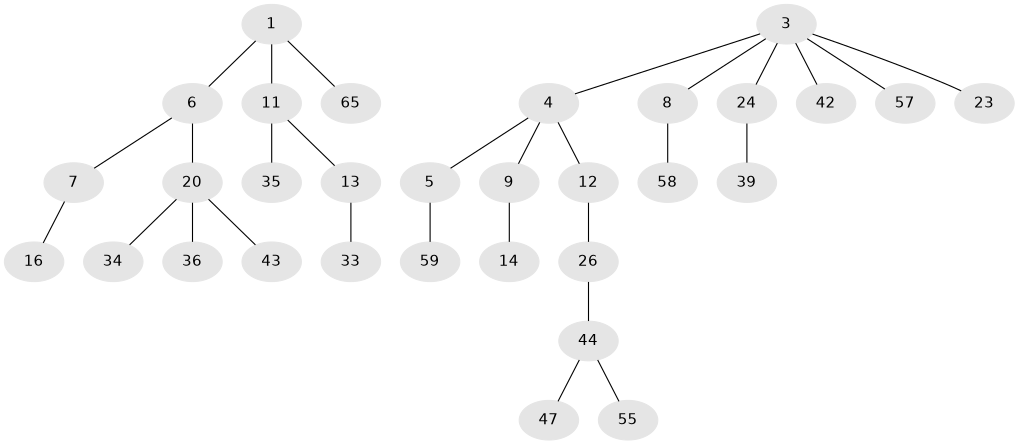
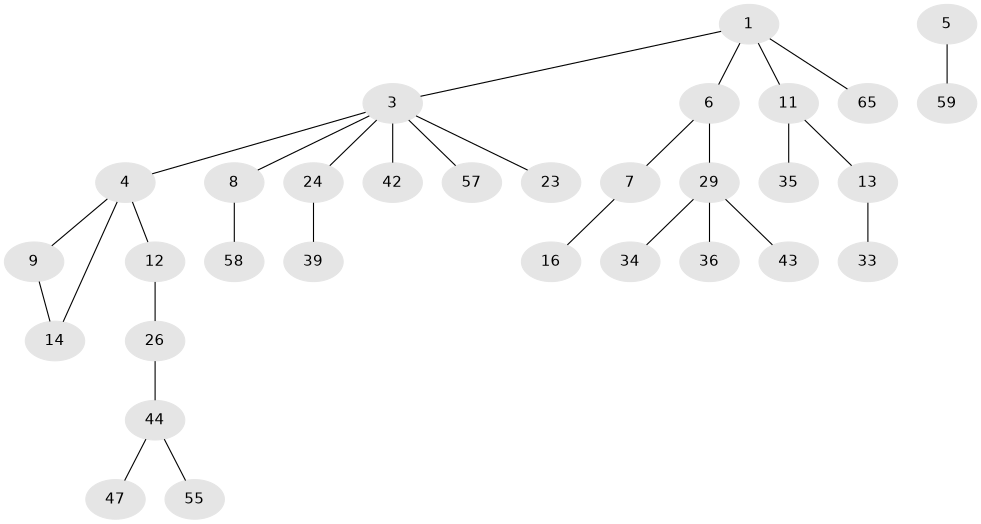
edge "1" -- "3": added
edge "4" -- "5": now "4" -- "14"
node "20": label "20" -> "29"
